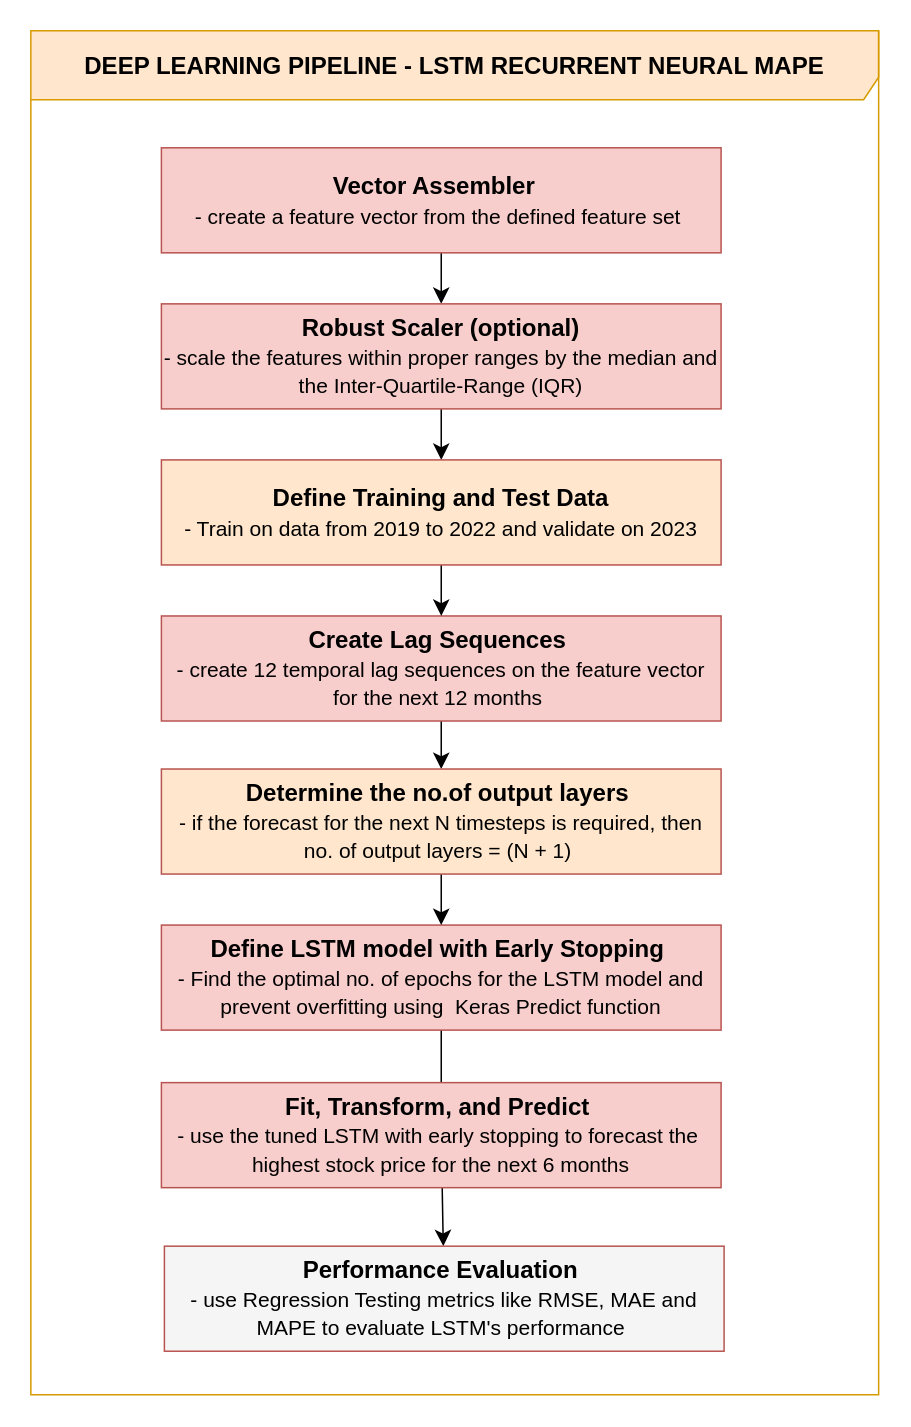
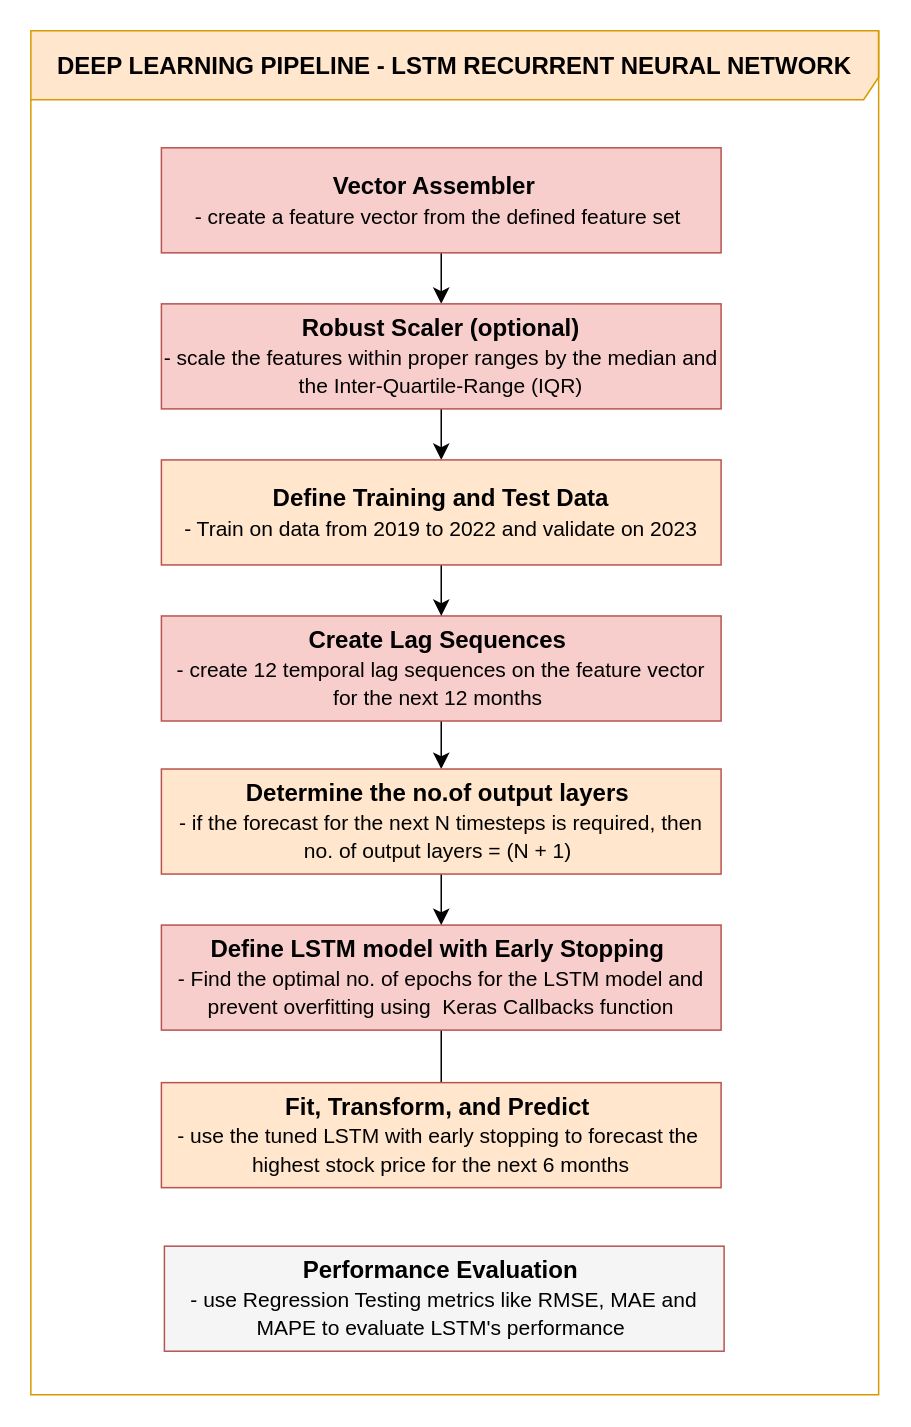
node "DEEP LEARNING PIPELINE - LSTM RECURRENT NEURAL MAPE": label "DEEP LEARNING PIPELINE - LSTM RECURRENT NEURAL MAPE" -> "DEEP LEARNING PIPELINE - LSTM RECURRENT NEURAL NETWORK"
node "Define LSTM model with Early Stopping - Find the optimal no. of epochs for the LSTM model and prevent overfitting using Keras Predict function": label "Define LSTM model with Early Stopping - Find the optimal no. of epochs for the LSTM model and prevent overfitting using Keras Predict function" -> "Define LSTM model with Early Stopping - Find the optimal no. of epochs for the LSTM model and prevent overfitting using Keras Callbacks function"
node "Fit, Transform, and Predict - use the tuned LSTM with early stopping to forecast the highest stock price for the next 6 months": fillcolor #f8cecc -> #ffe6cc
edge "Fit, Transform, and Predict - use the tuned LSTM with early stopping to forecast the highest stock price for the next 6 months" -> "Performance Evaluation - use Regression Testing metrics like RMSE, MAE and MAPE to evaluate LSTM's performance": removed
